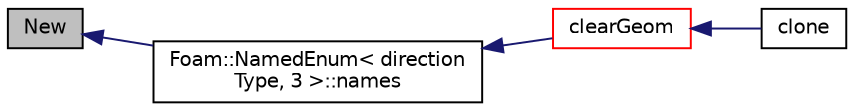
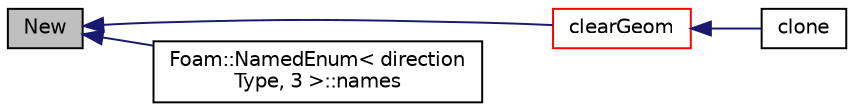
edge "clearGeom" -> "Foam::NamedEnum< direction Type, 3 >::names": now "clearGeom" -> "New"
